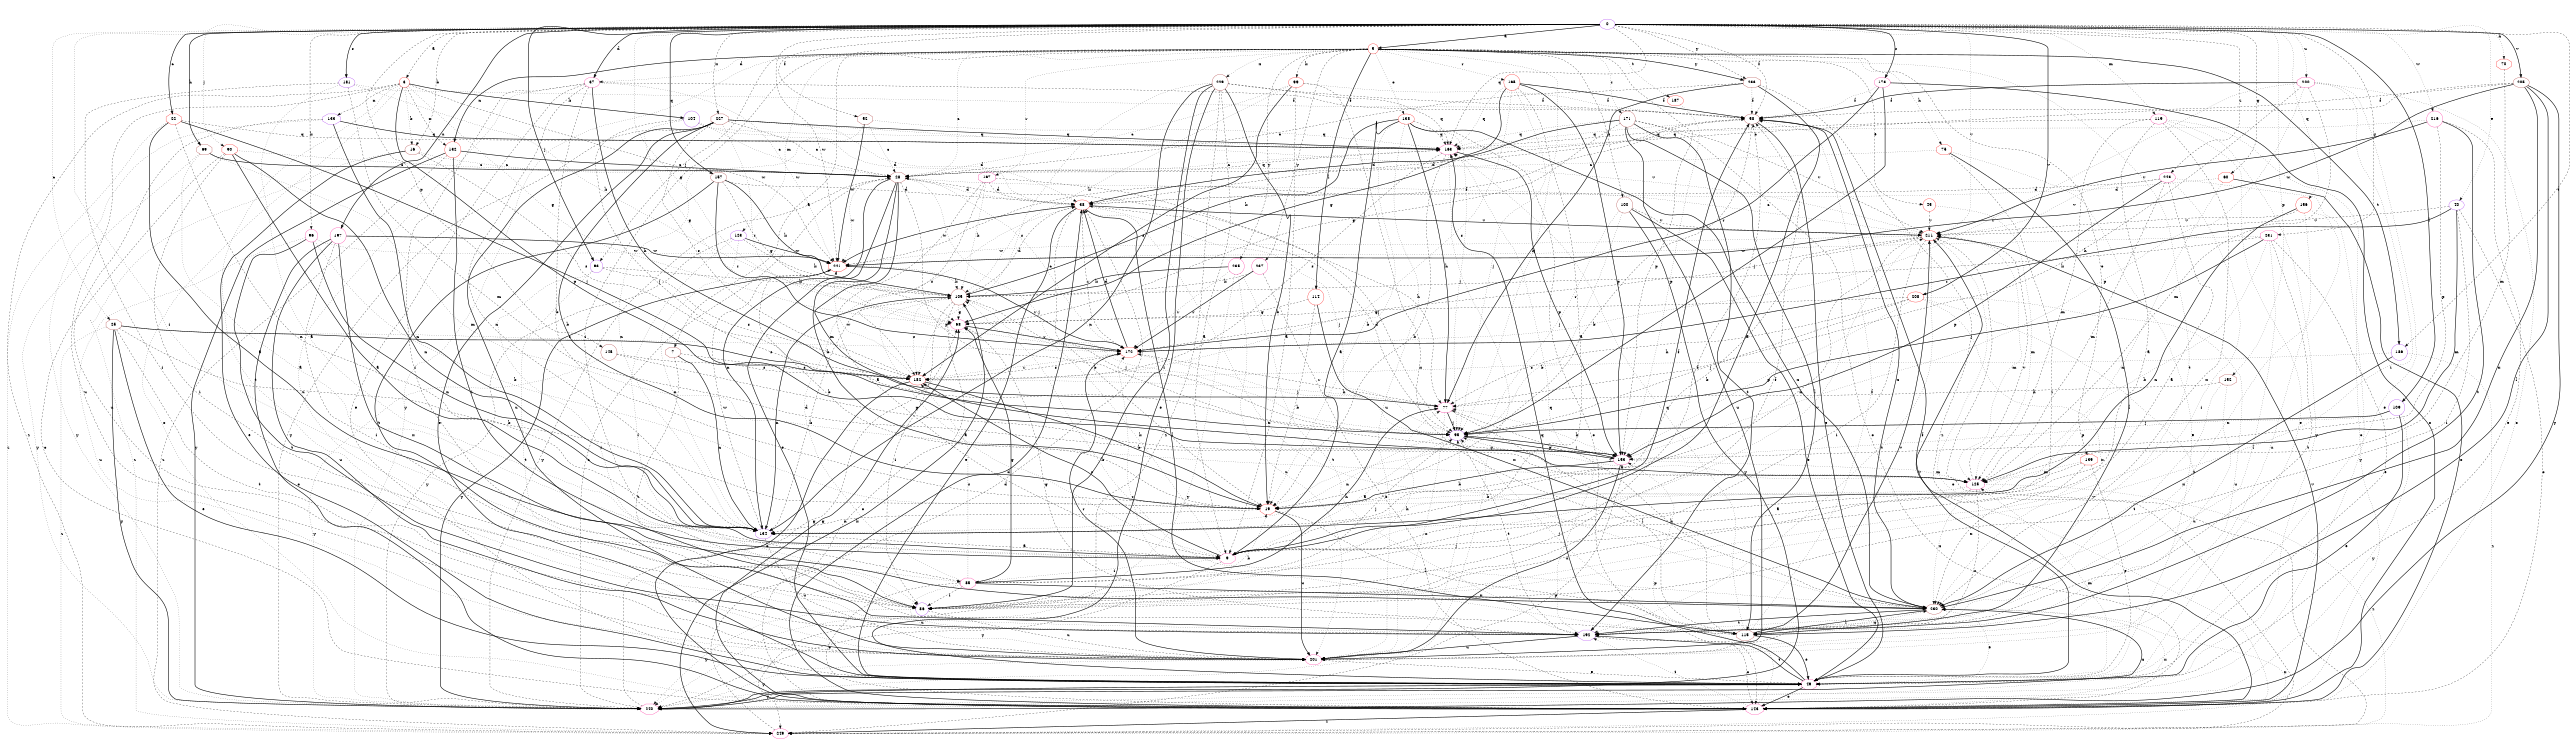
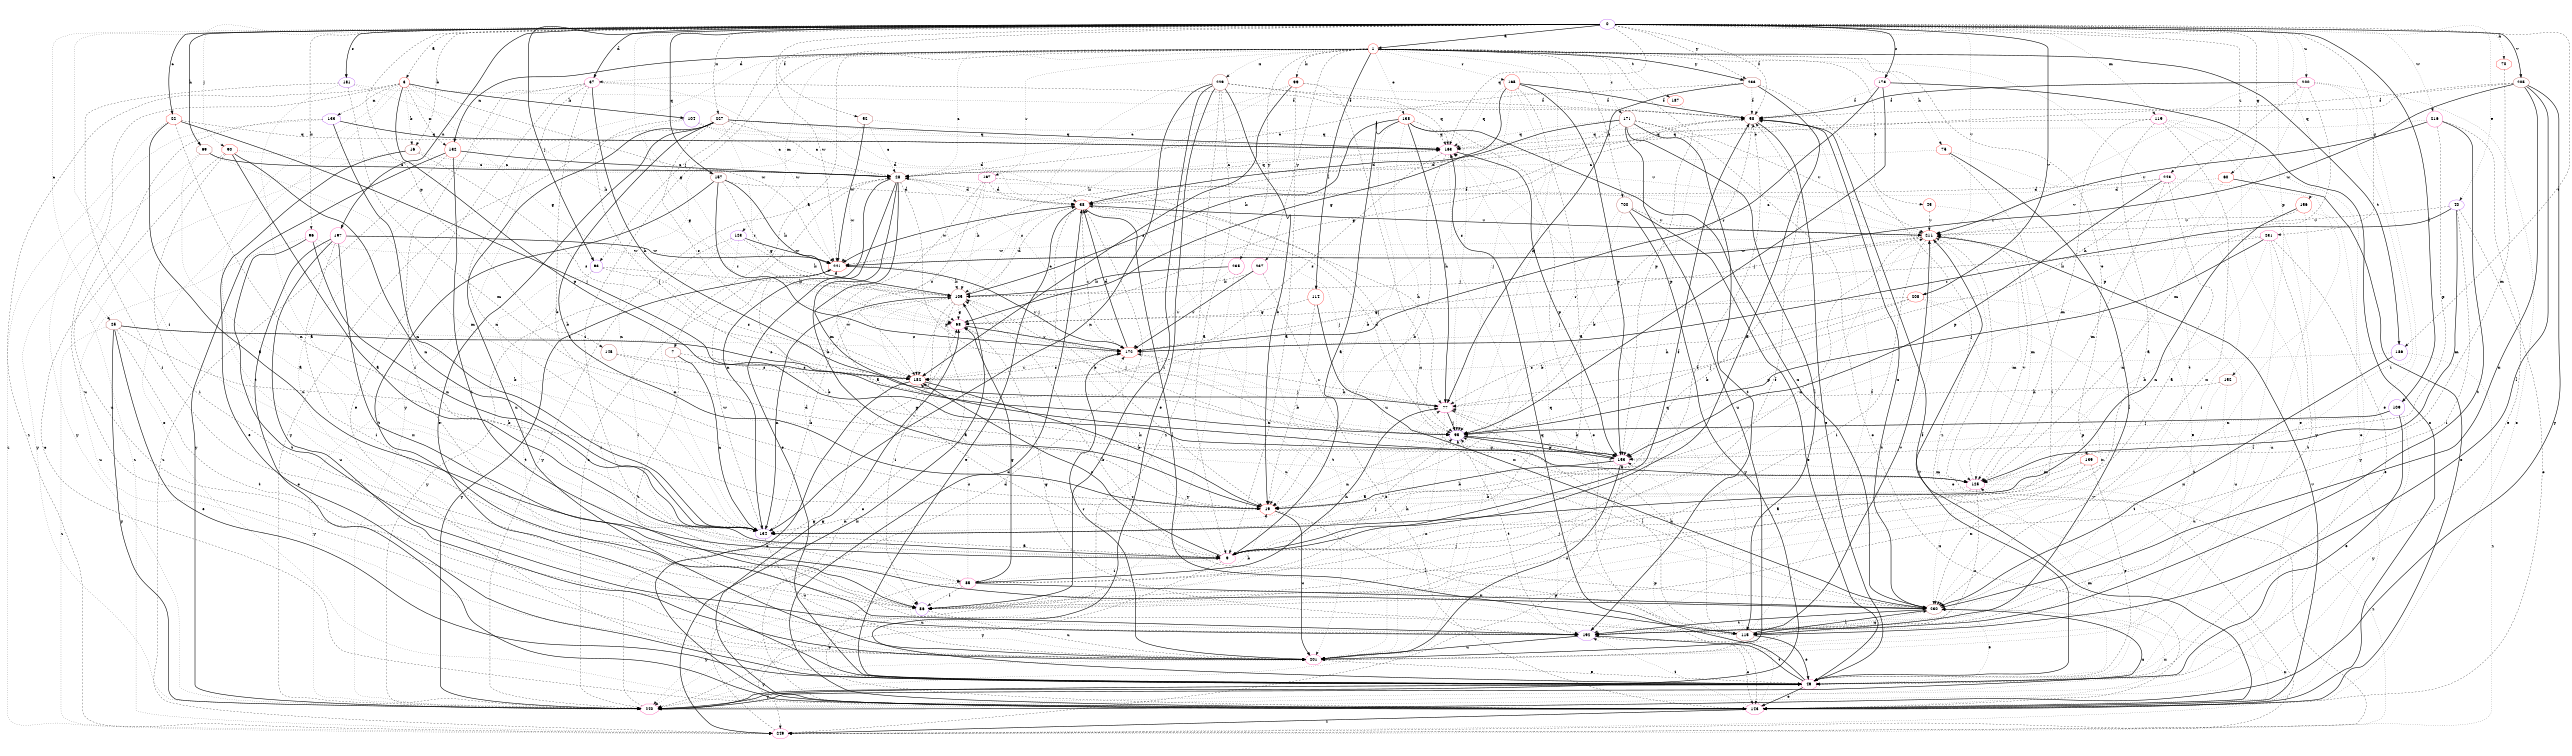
node "5": label "5" -> "1"
node "100": label "100" -> "700"
edge "230" -> "105": style dotted -> dashed
